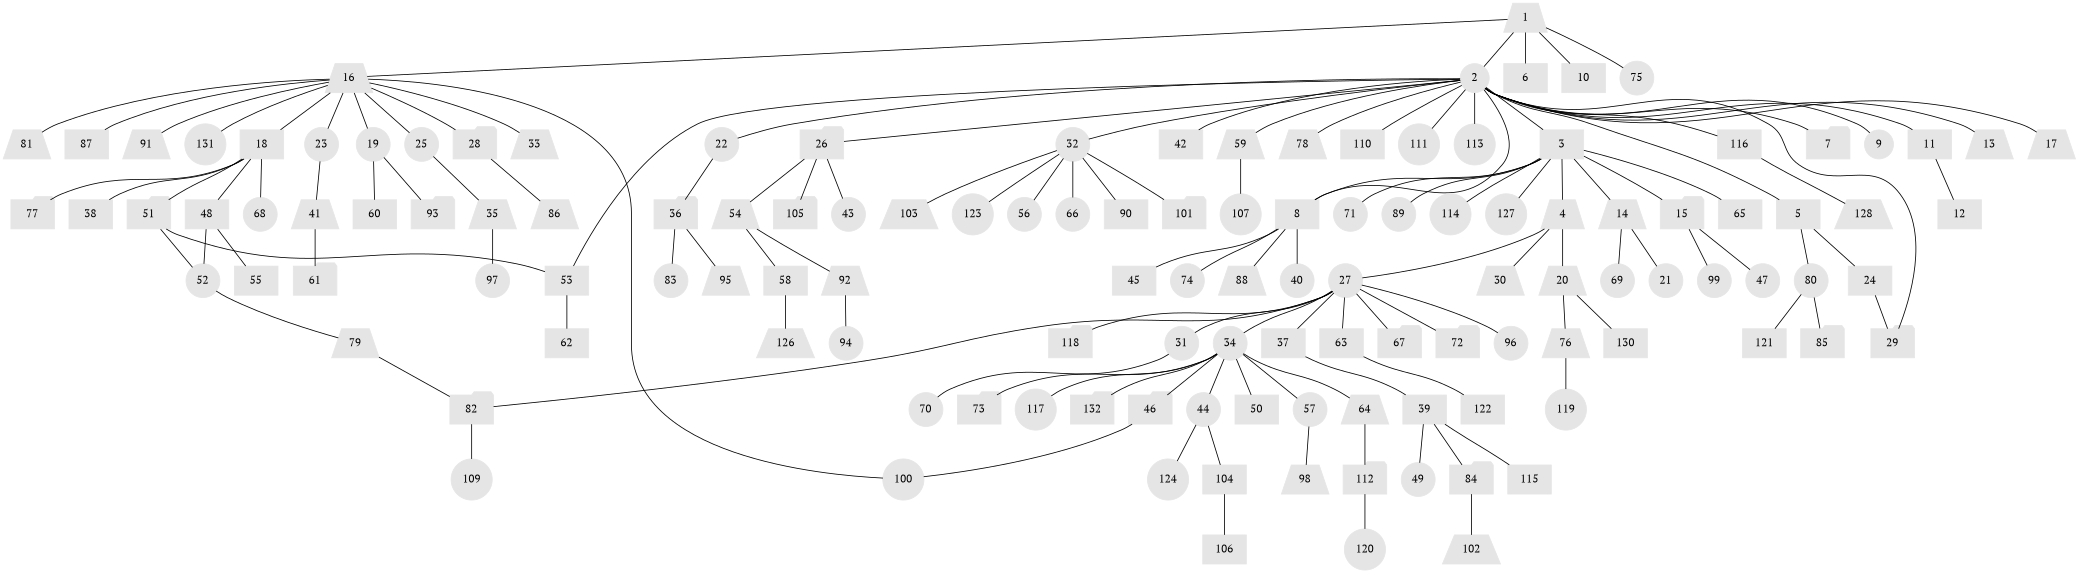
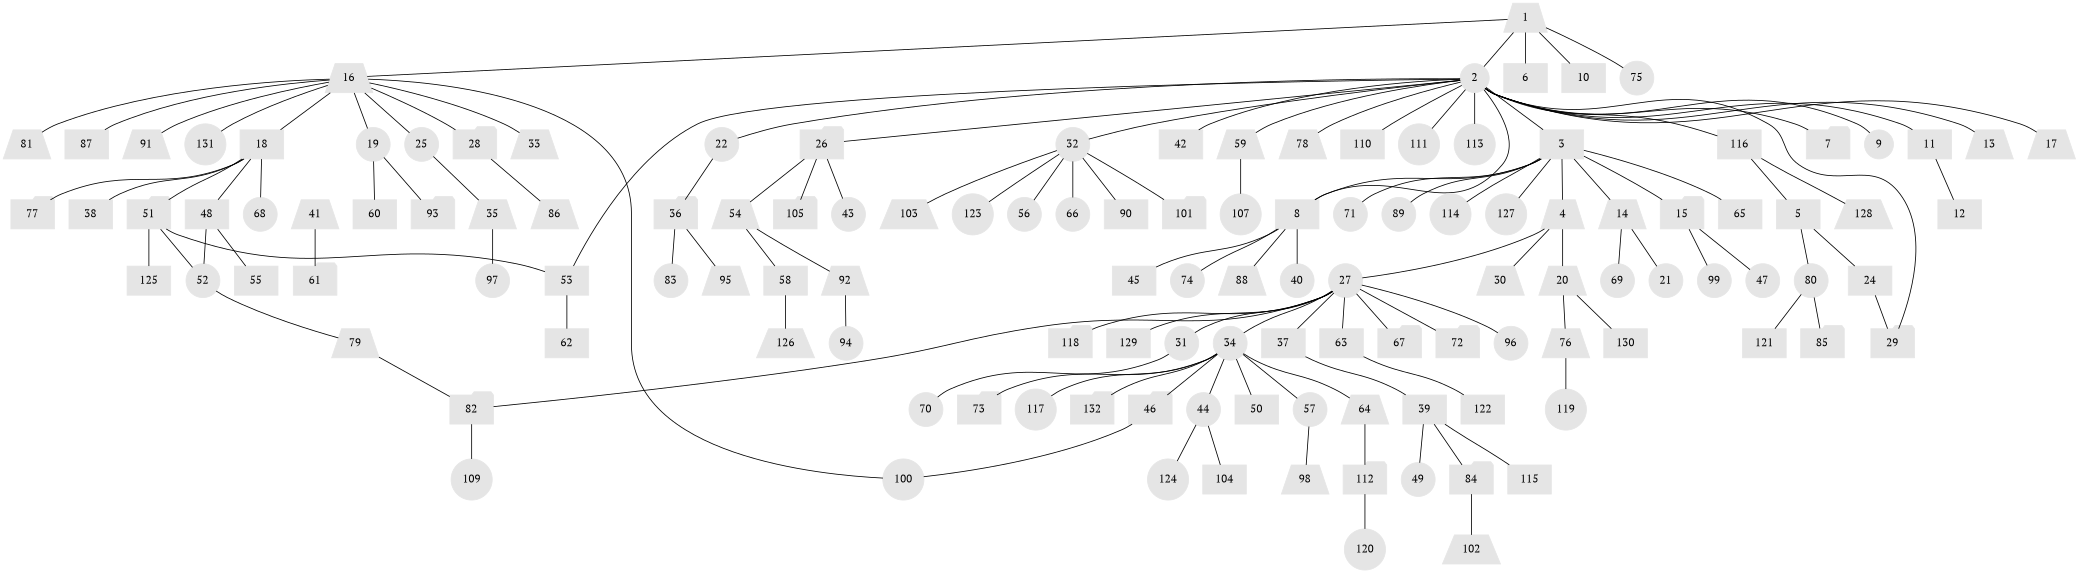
edge "2" -- "5": now "116" -- "5"
node "23": removed
node "125": added
node "129": added
node "106": removed
